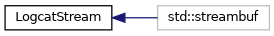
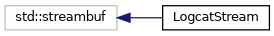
edge "std::streambuf" -> "LogcatStream": reversed
